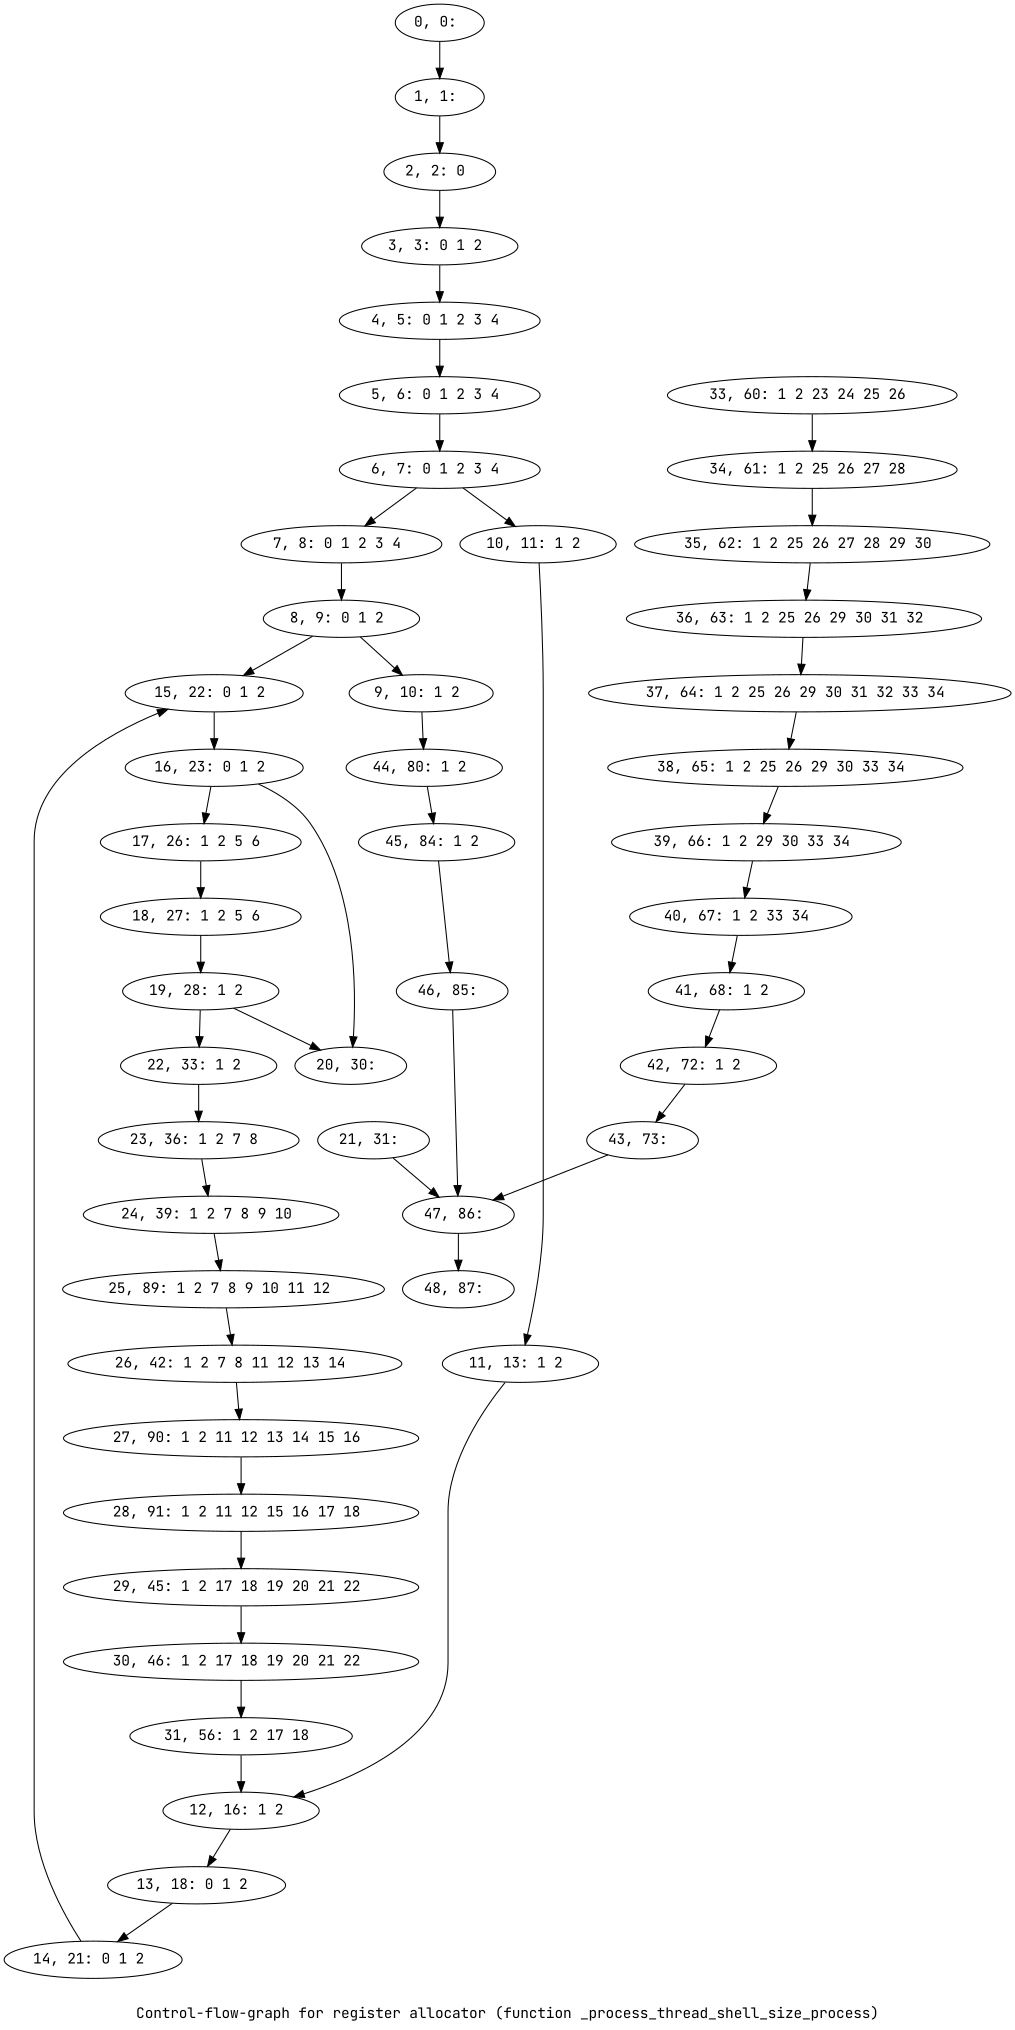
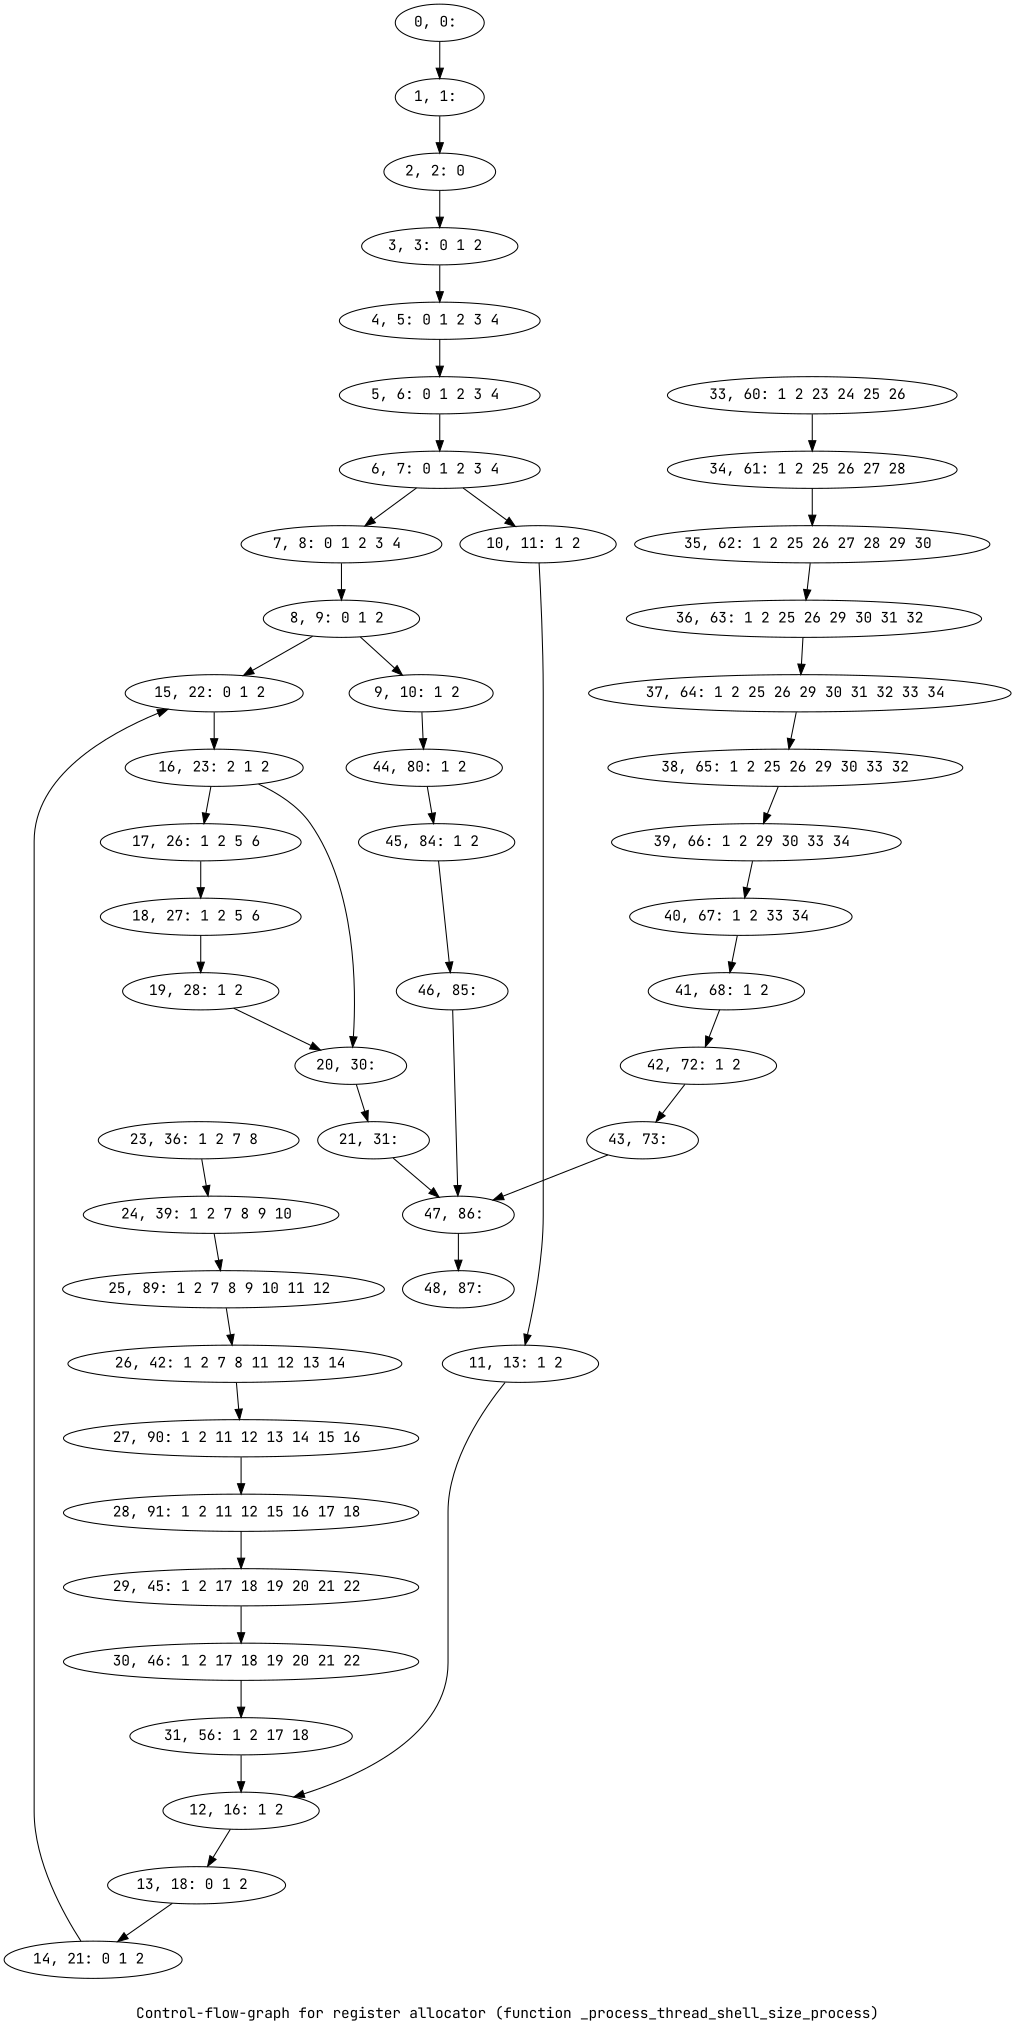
node "16, 23: 0 1 2": label "16, 23: 0 1 2" -> "16, 23: 2 1 2"
node "38, 65: 1 2 25 26 29 30 33 34": label "38, 65: 1 2 25 26 29 30 33 34" -> "38, 65: 1 2 25 26 29 30 33 32"
node "22, 33: 1 2": removed
edge "20, 30:" -> "21, 31:": added
